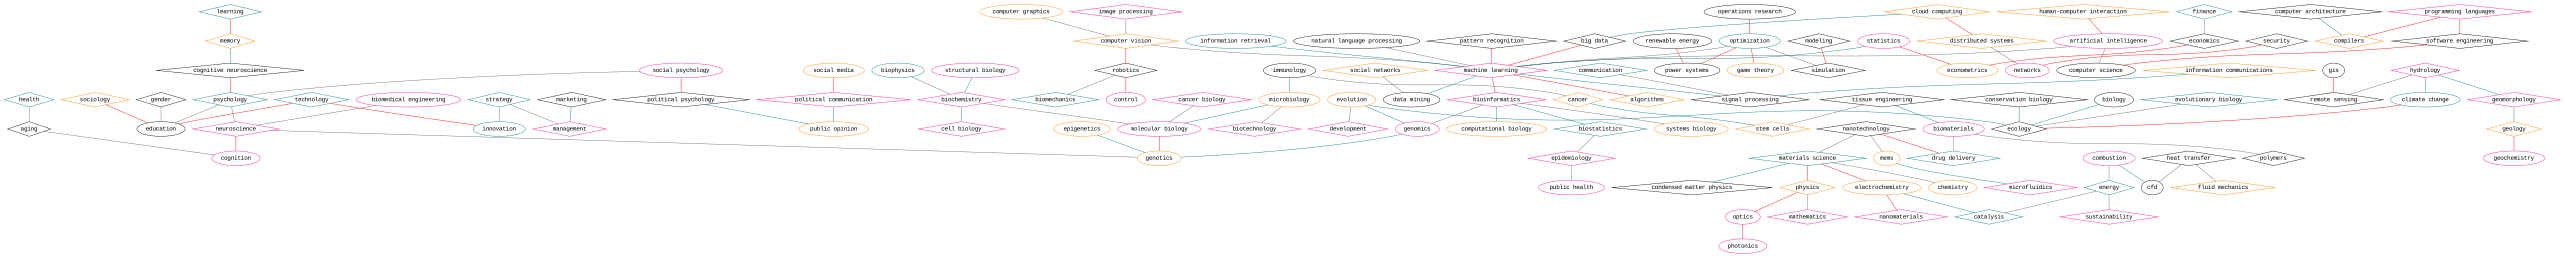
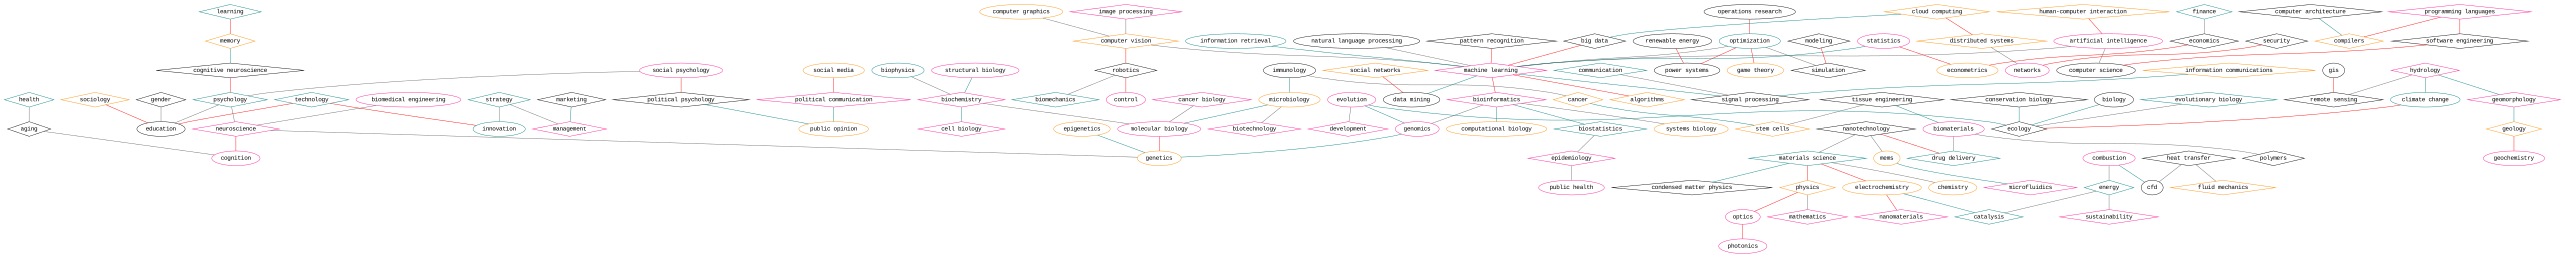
edge "social networks" -- "data mining": color gray40 -> red
node "evolution": color darkorange -> deeppink
